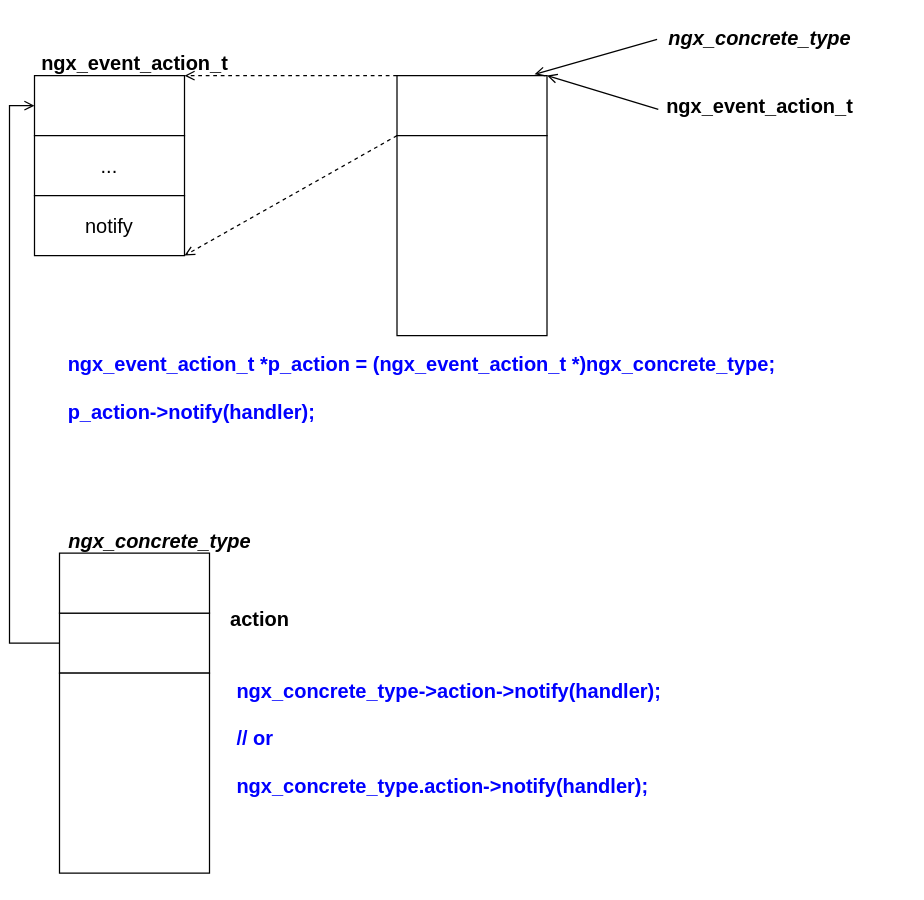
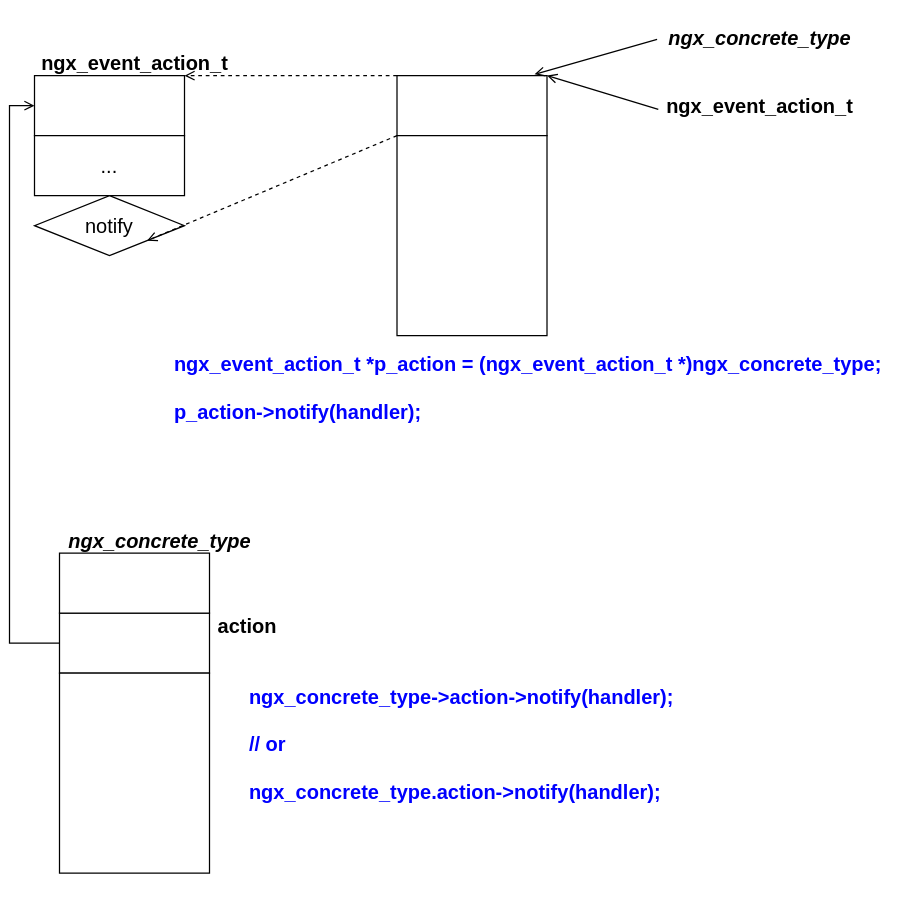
node "notify": shape rectangle -> diamond
node "ngx_event_action_t *p_action = (ngx_event_action_t *)ngx_concrete_type; p_action->notify(handler);": moved (428, 388) -> (534, 388)
node "action": moved (259, 619) -> (247, 626)
node "ngx_concrete_type->action->notify(handler); // or ngx_concrete_type.action->notify(handler);": moved (459, 738) -> (472, 744)
